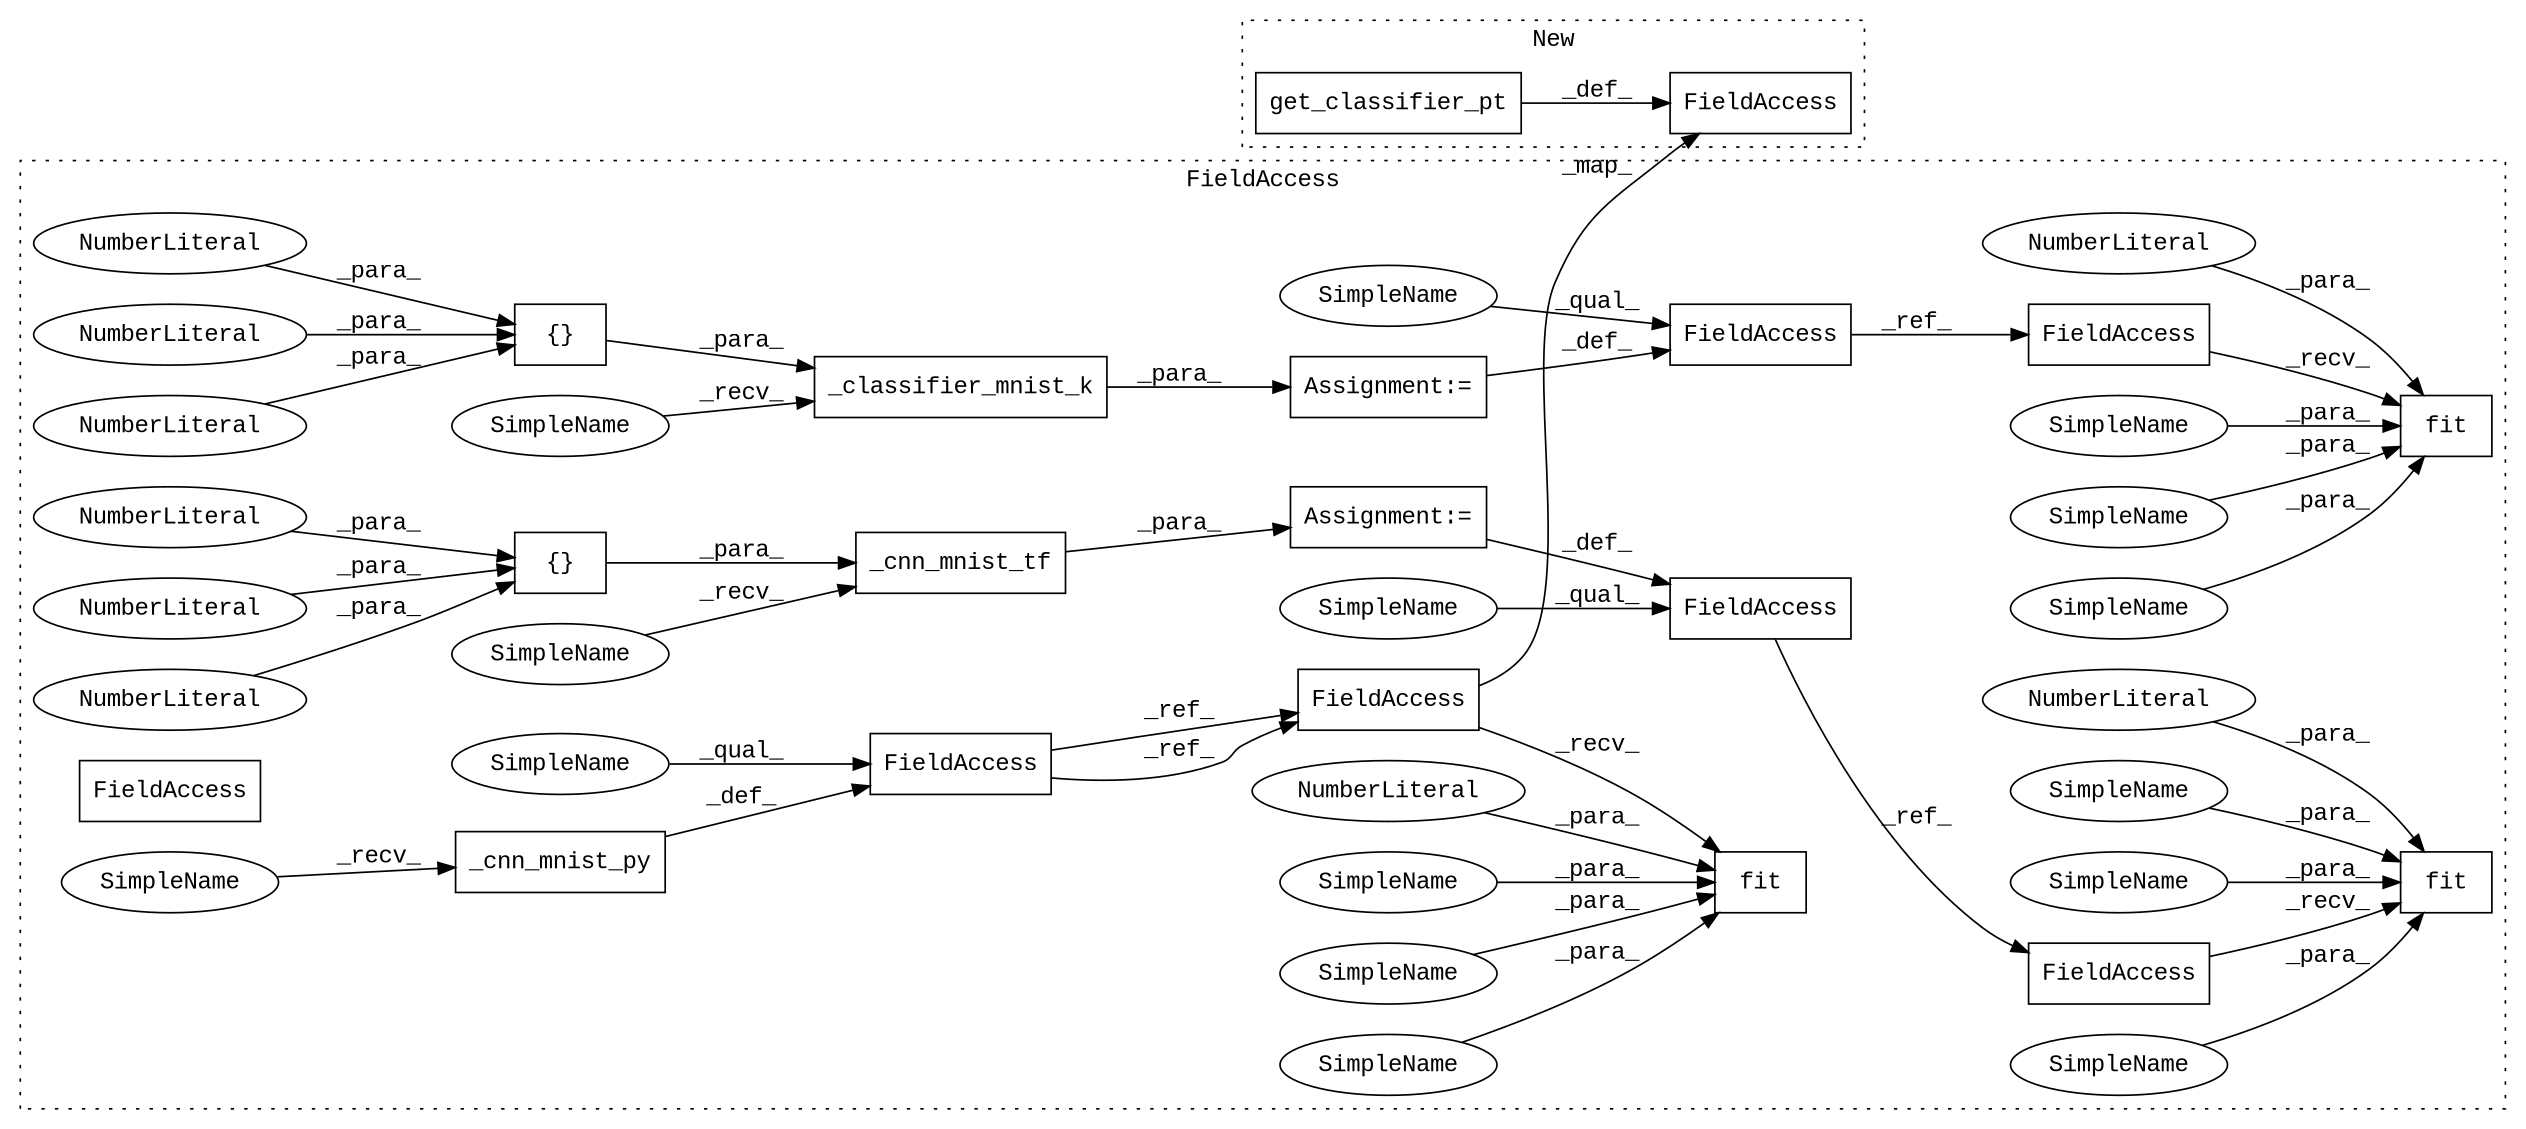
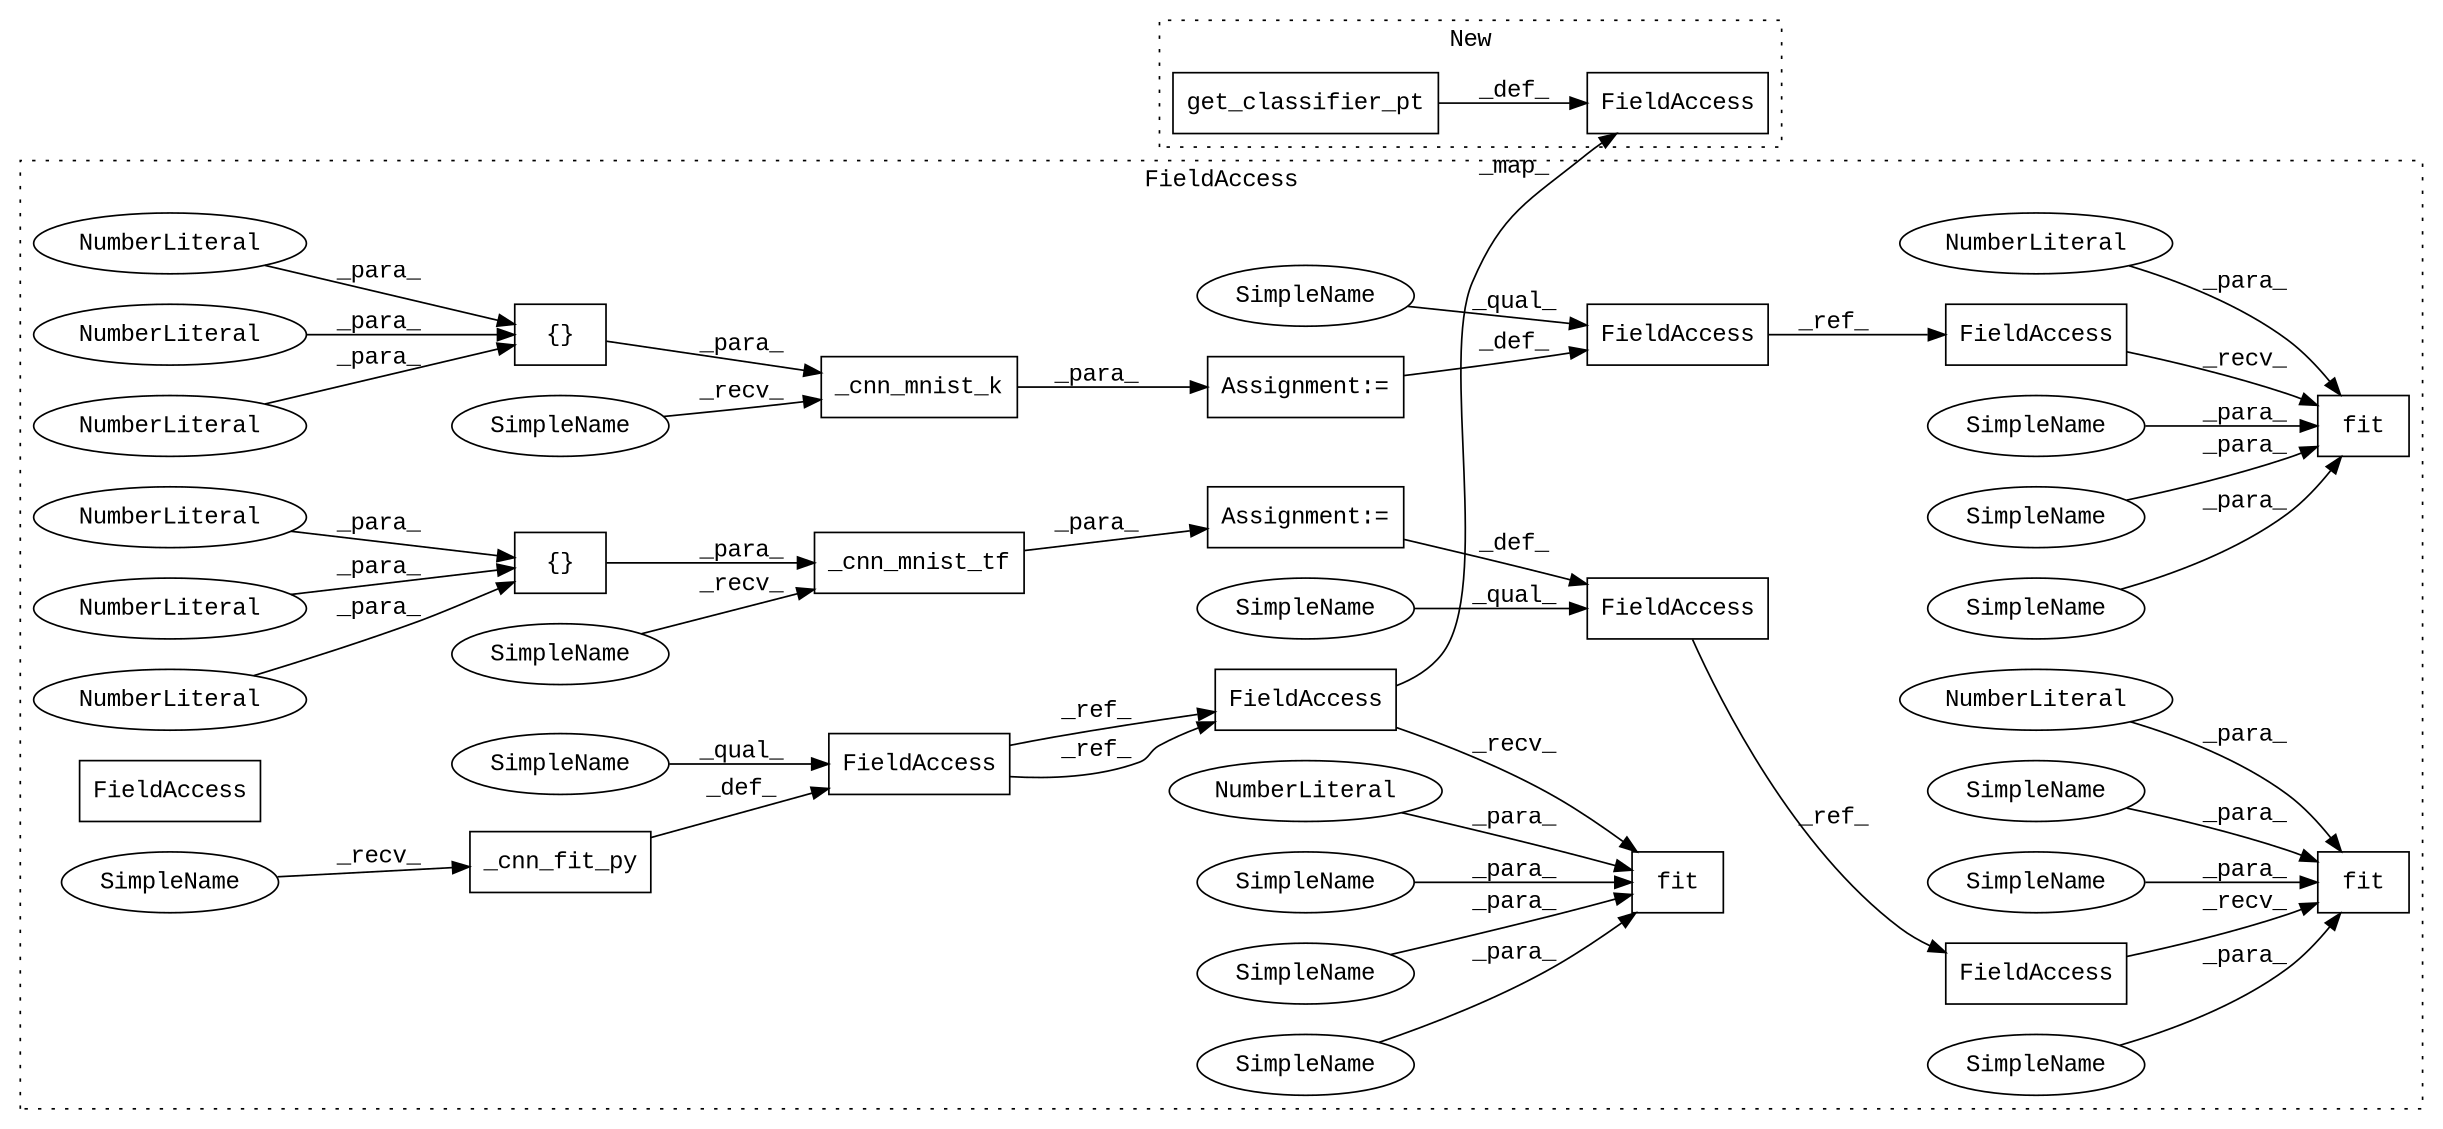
node "_classifier_mnist_k": label "_classifier_mnist_k" -> "_cnn_mnist_k"
node "_cnn_mnist_py": label "_cnn_mnist_py" -> "_cnn_fit_py"
